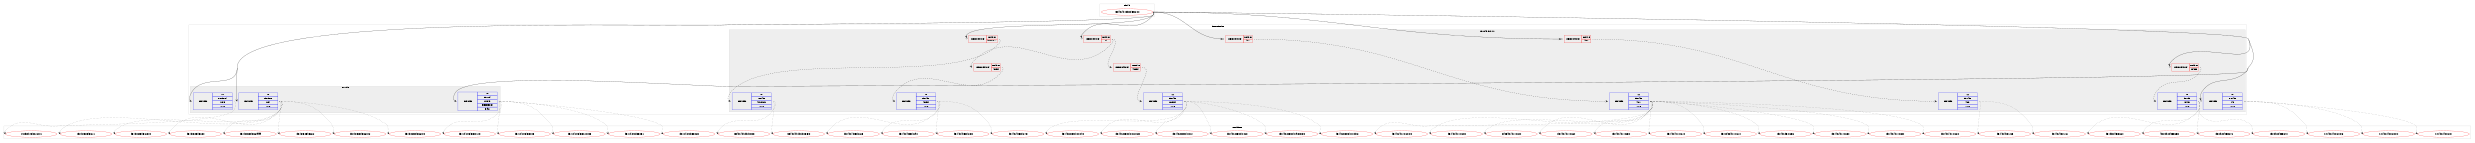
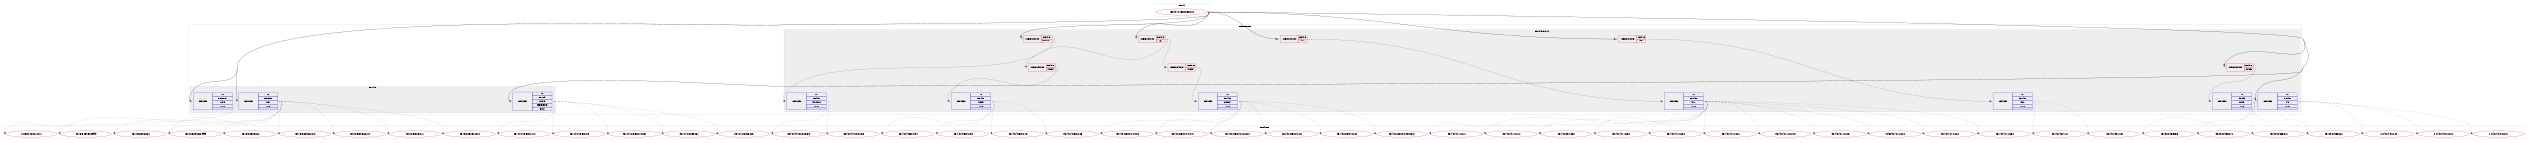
node "dev-lang/perl-5.28.9999": added
node "dev-sqlite/libuv-1.24.0": label "dev-sqlite/libuv-1.24.0" -> "dev-libs/libuv-1.24.0"
node "libev-db/sqlite-3.25.3": label "libev-db/sqlite-3.25.3" -> "dev-db/sqlite-3.25.3"
